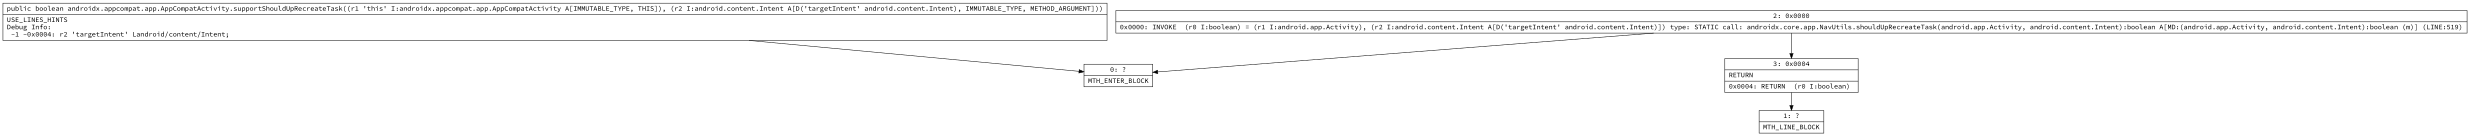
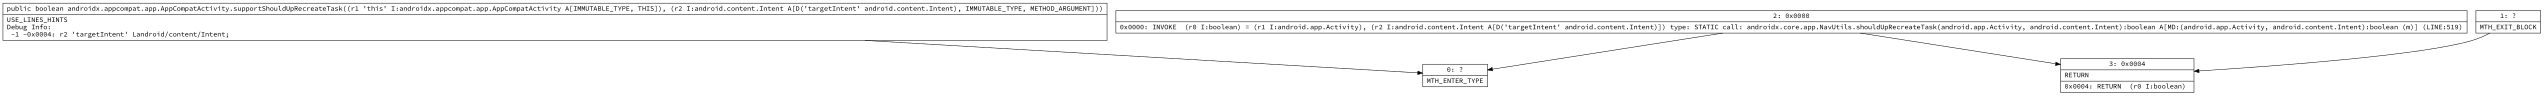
node "0: ?": text "MTH_ENTER_BLOCK" -> "MTH_ENTER_TYPE"
edge "3: 0x0004" -> "1: ?": reversed
node "1: ?": text "MTH_LINE_BLOCK" -> "MTH_EXIT_BLOCK"
